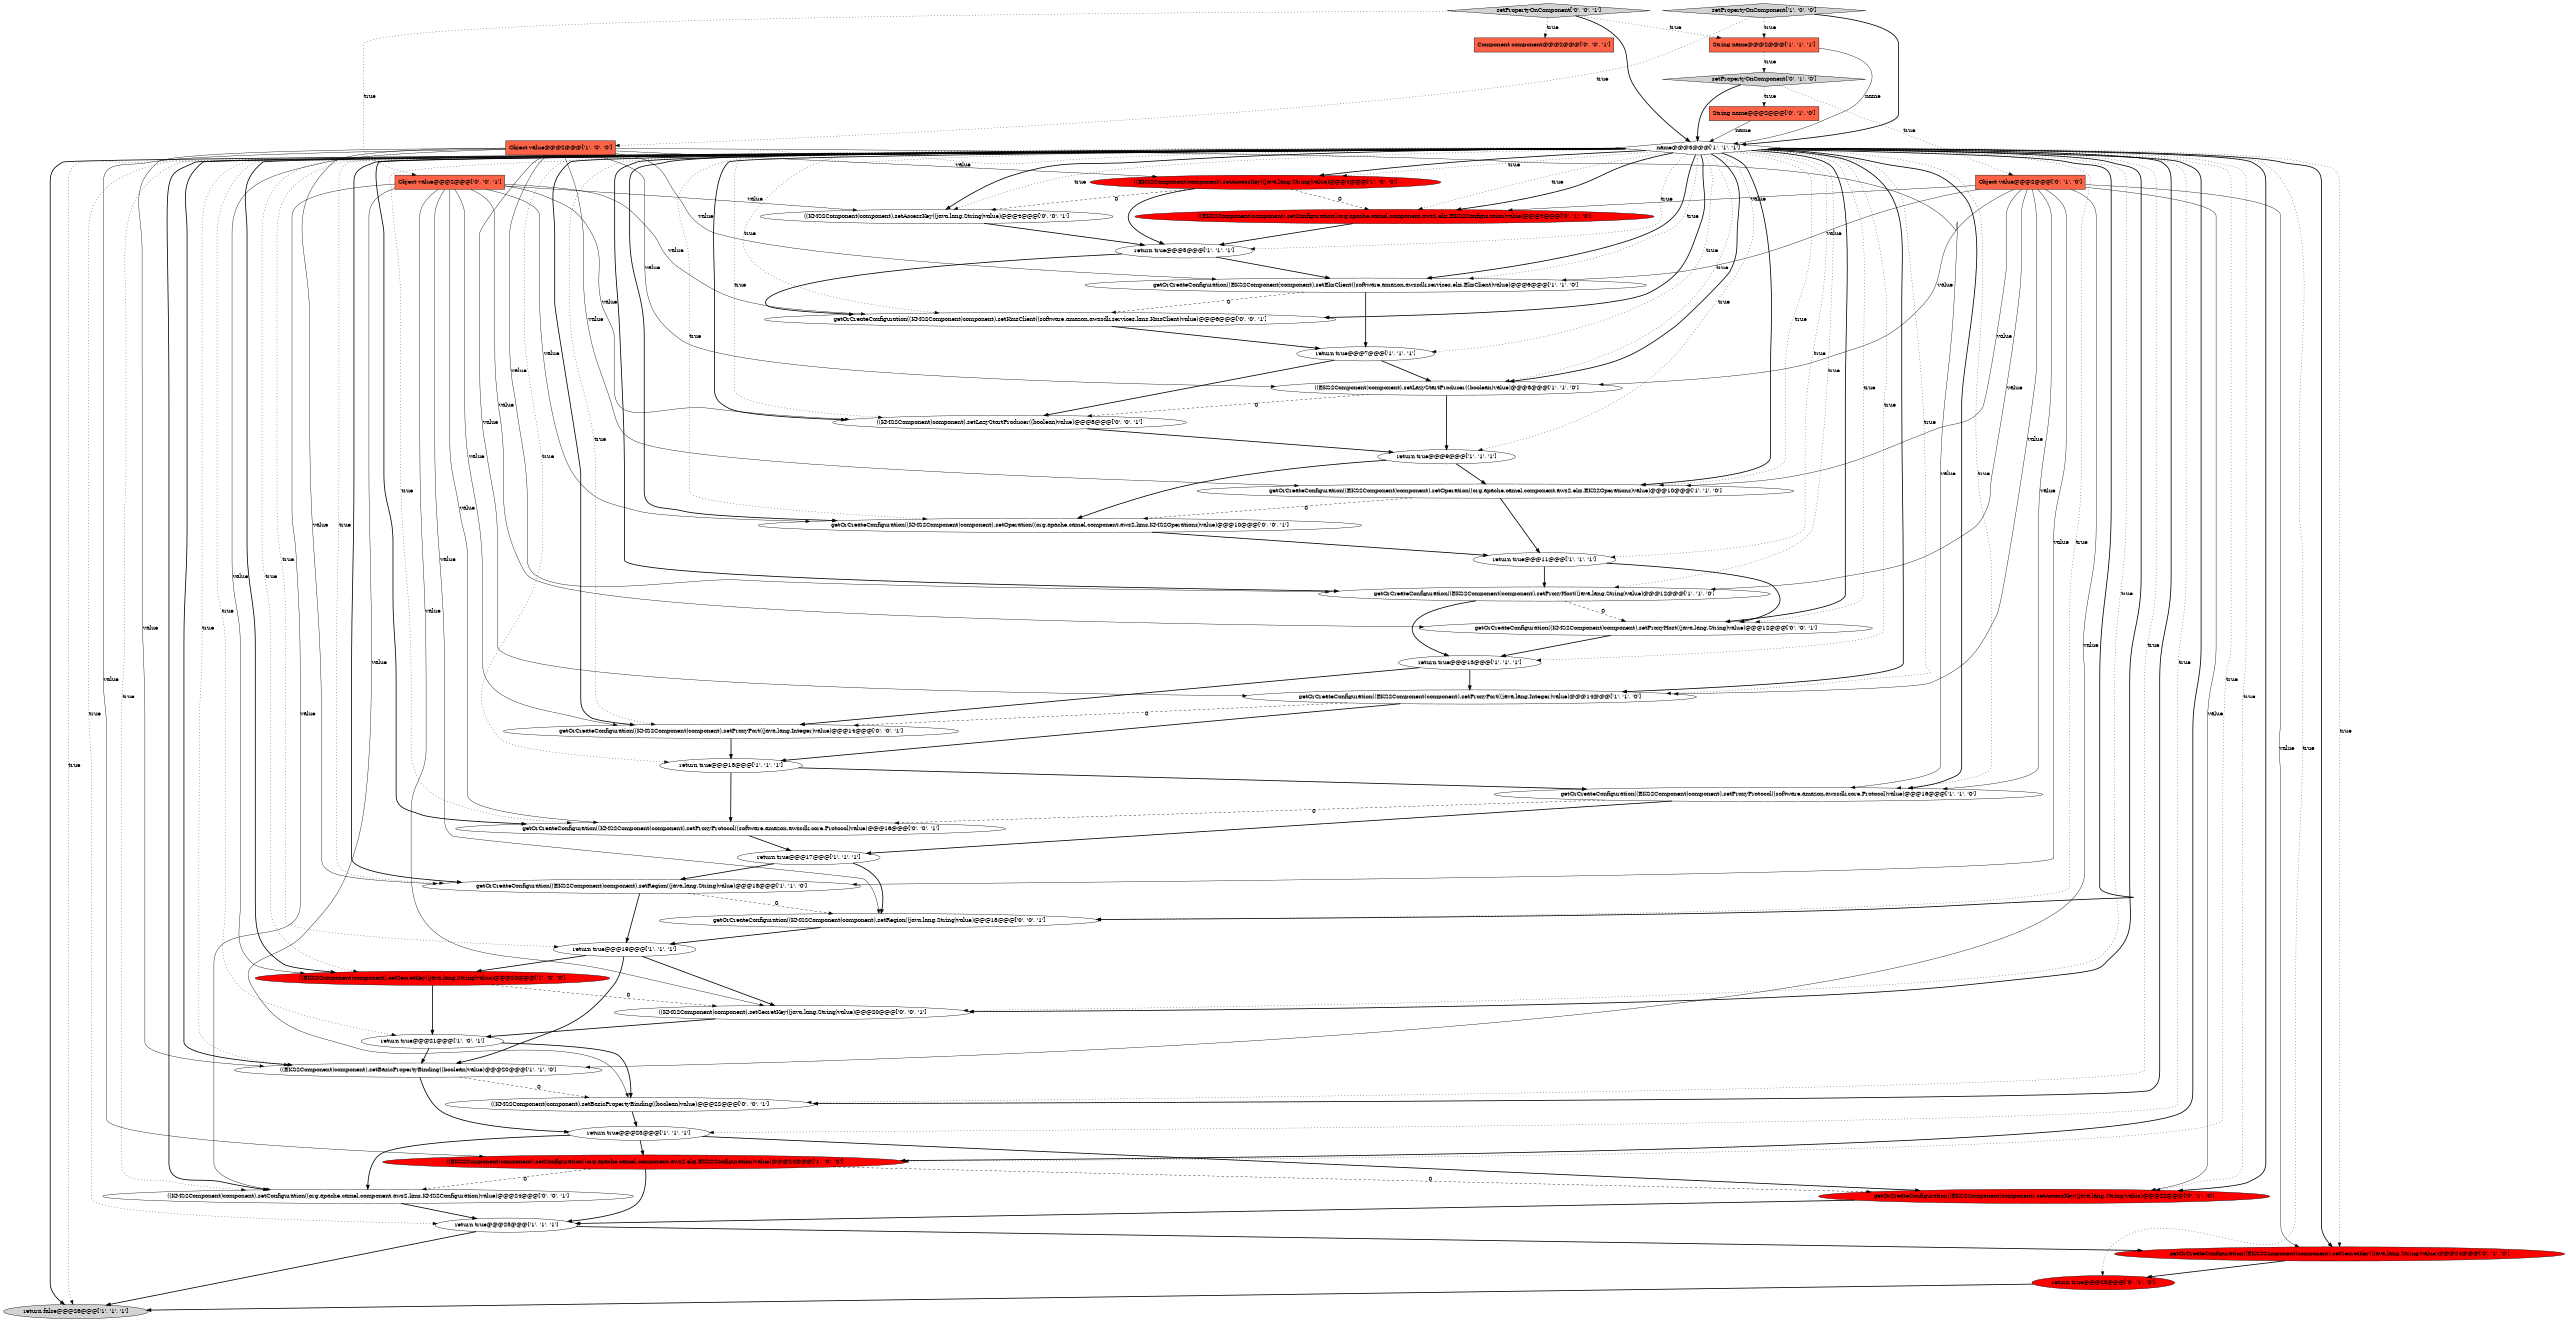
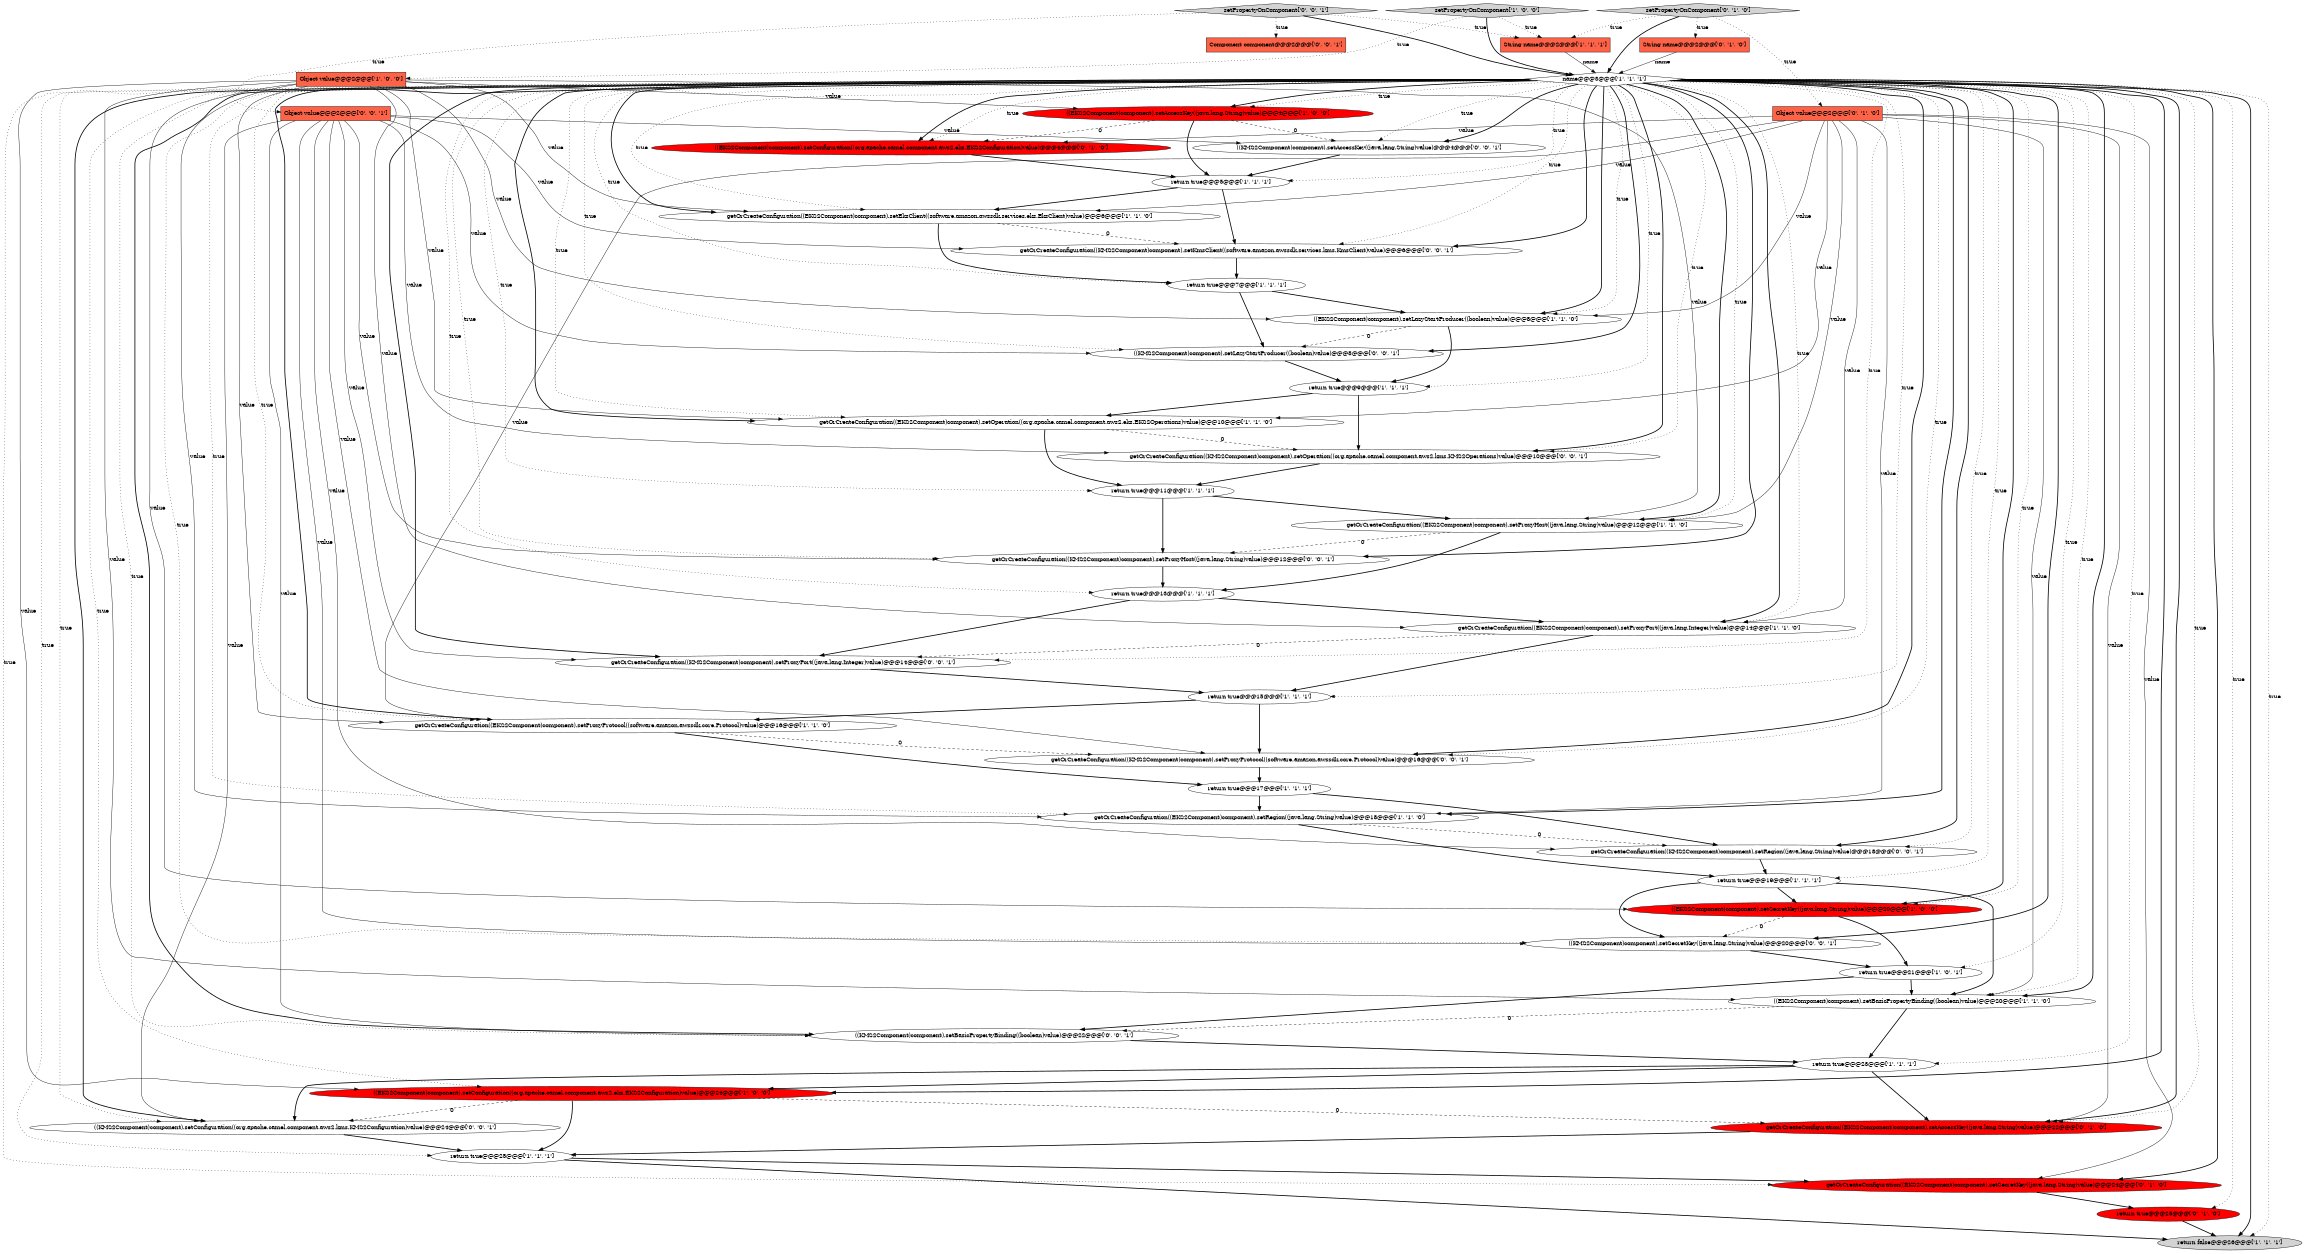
edge "String name@@@2@@@['1', '1', '1']" -> "setPropertyOnComponent['0', '1', '0']": reversed
